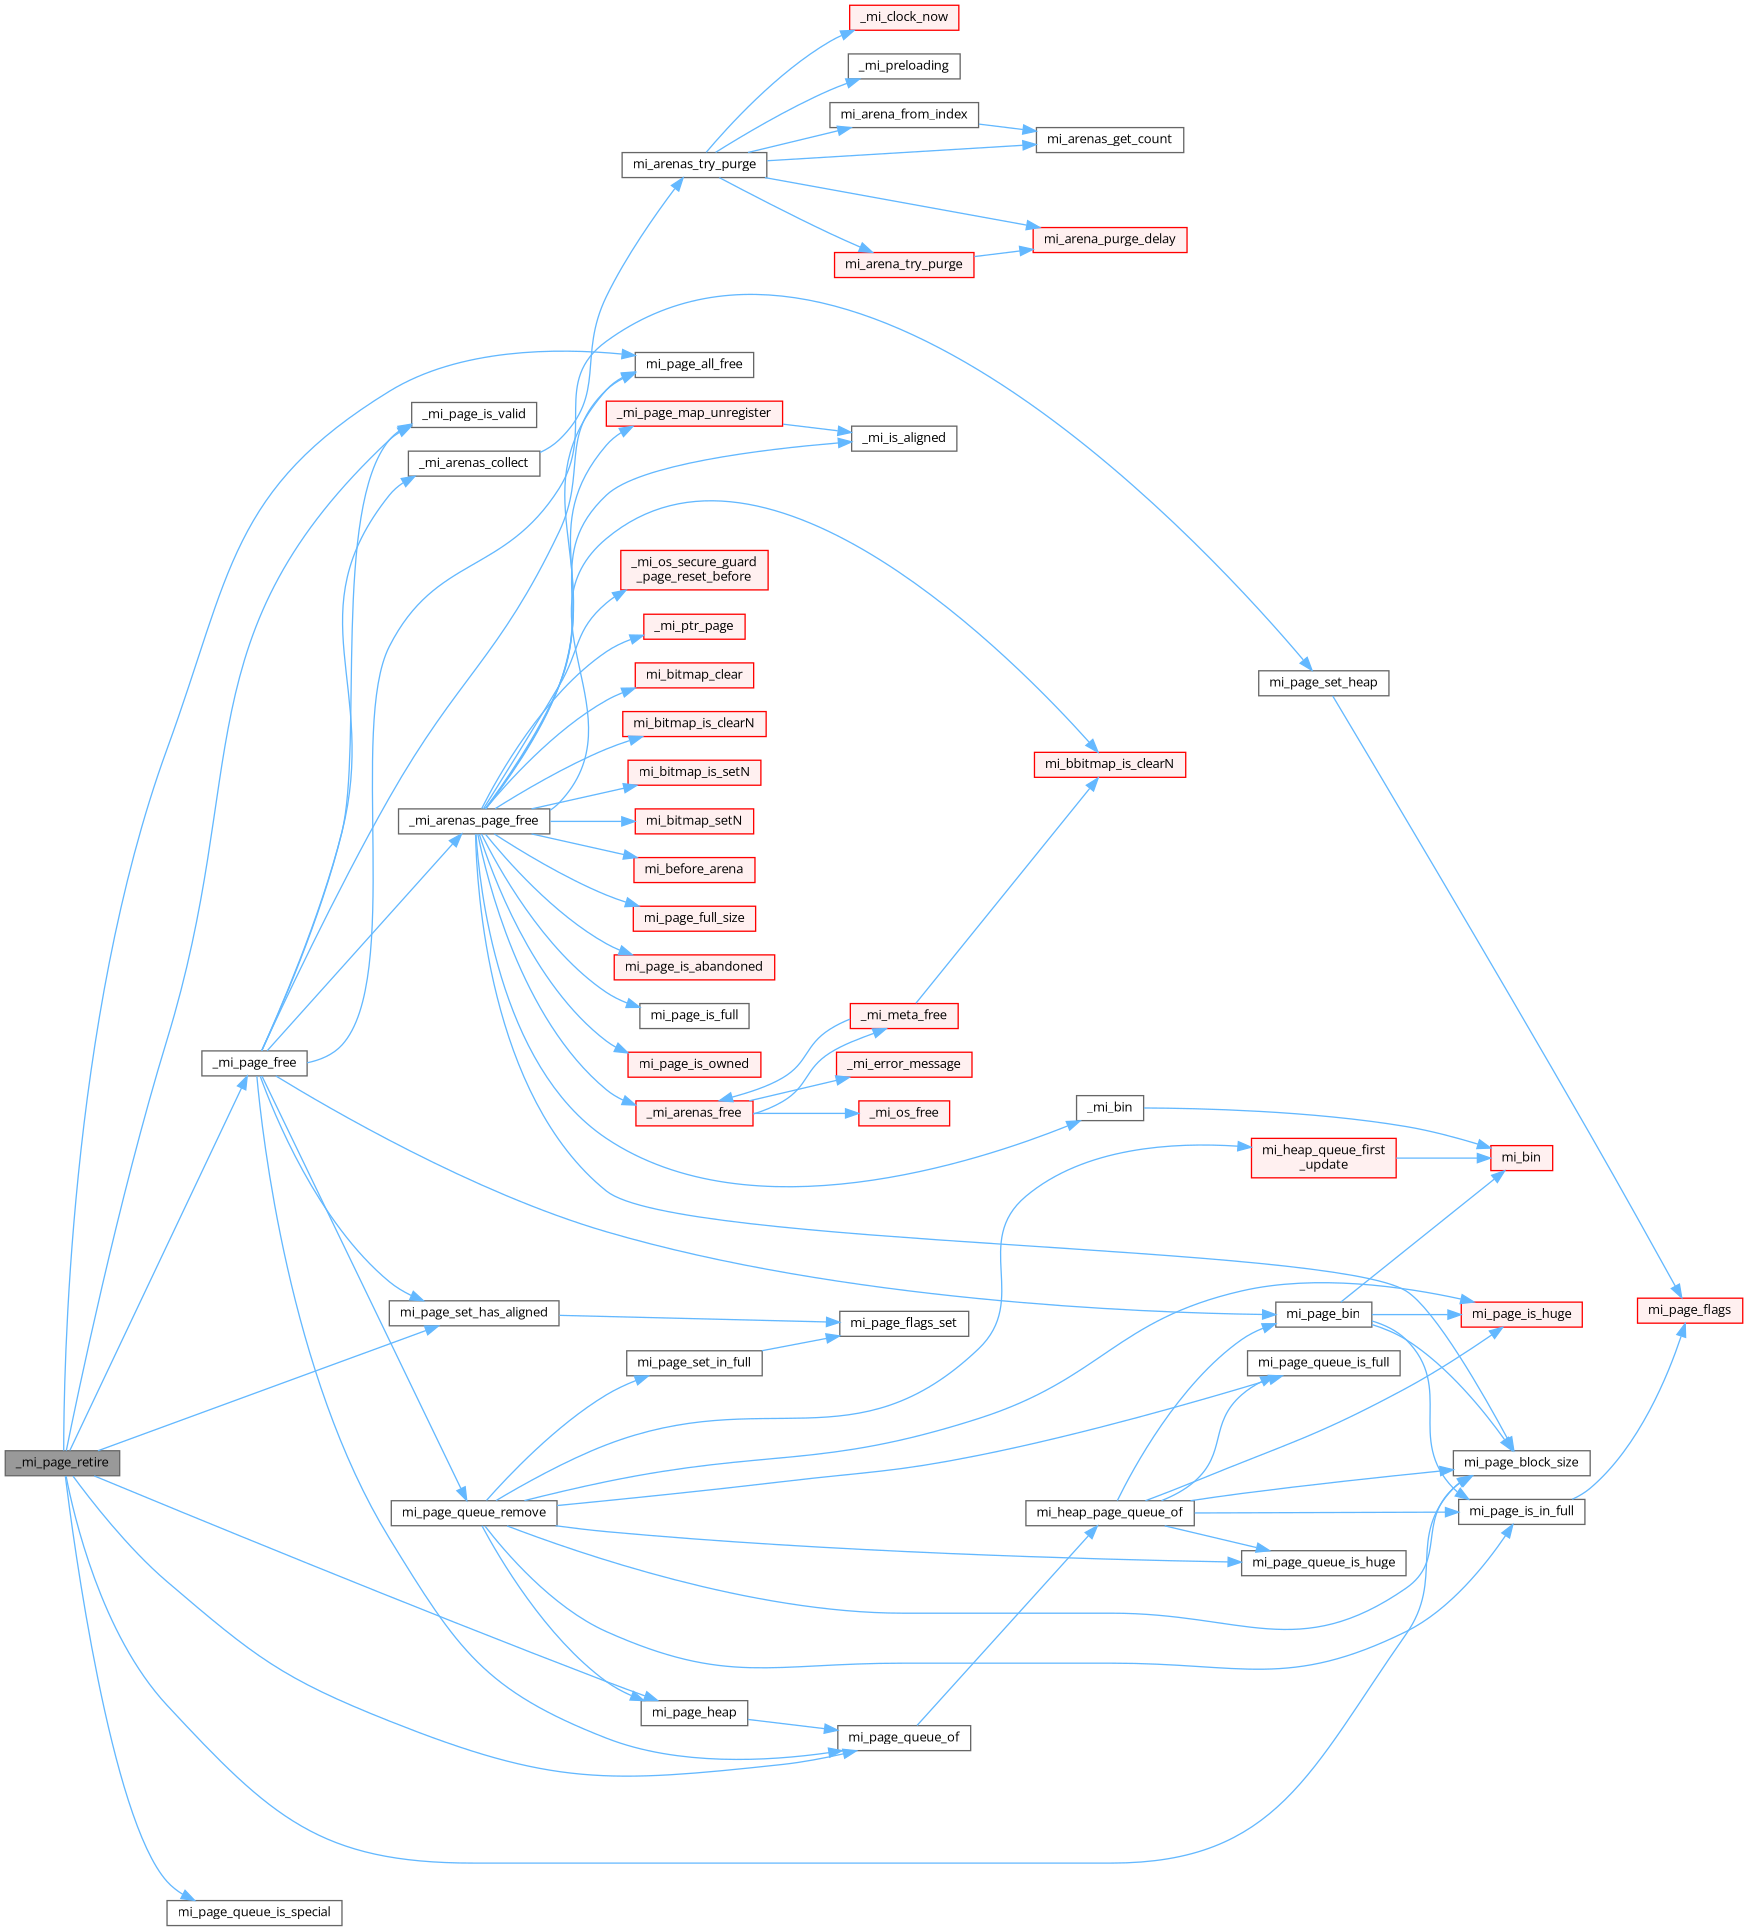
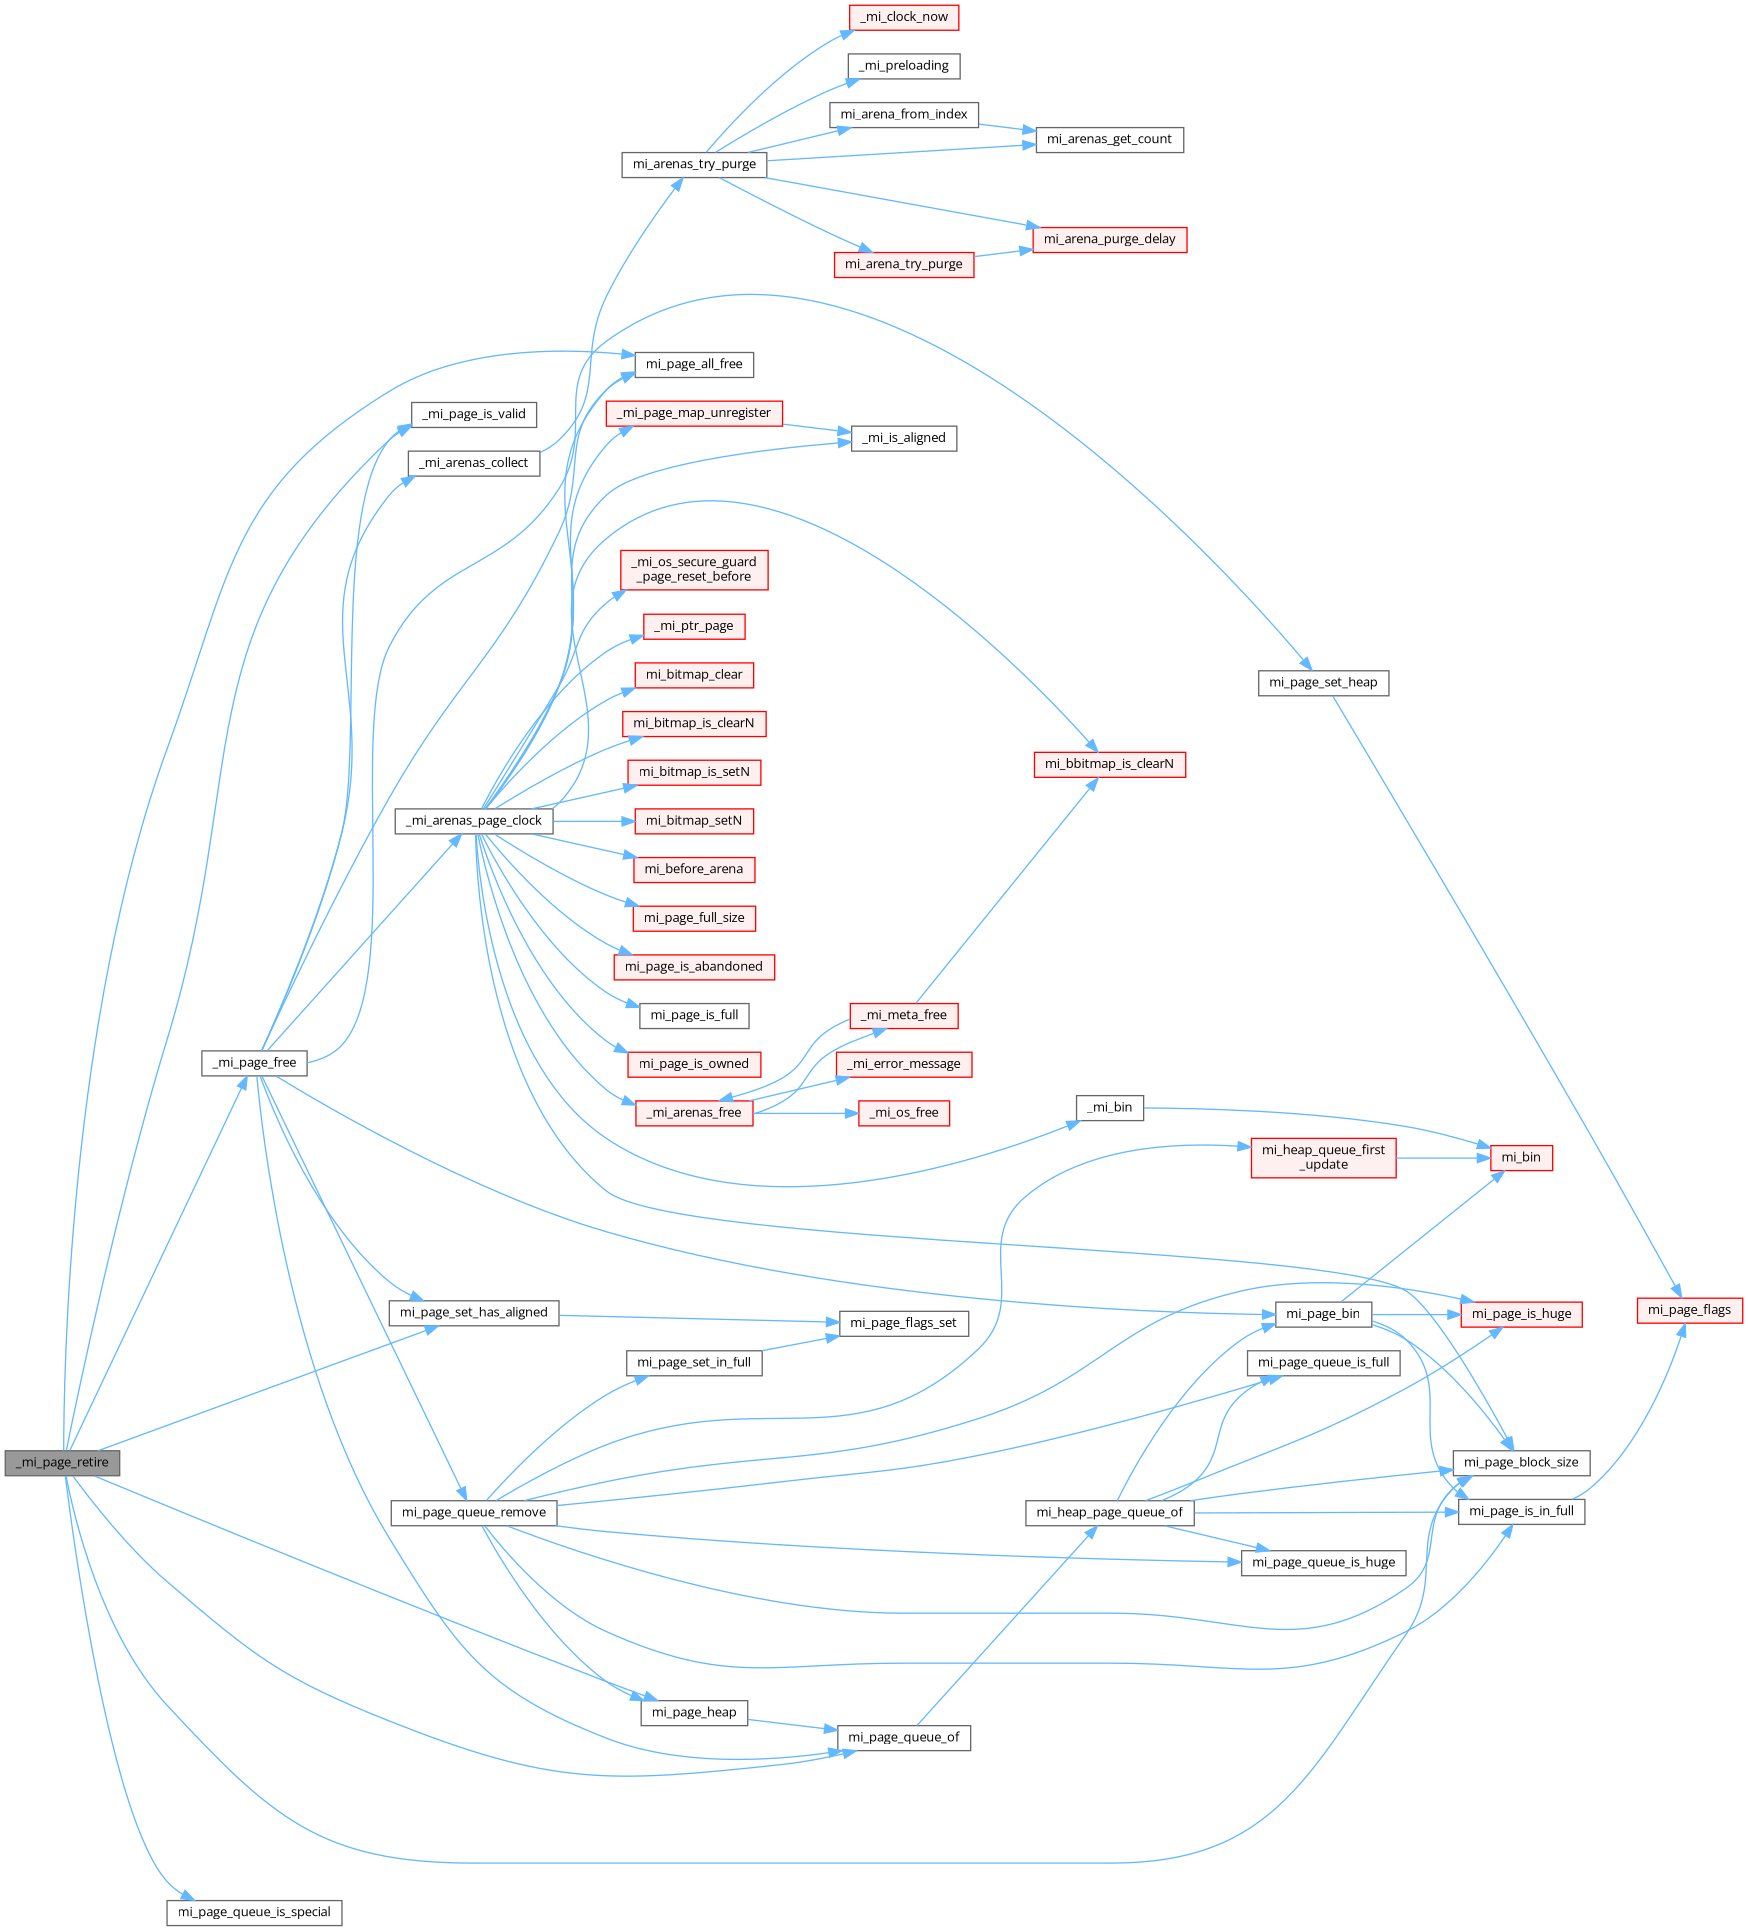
node "_mi_arenas_page_free": label "_mi_arenas_page_free" -> "_mi_arenas_page_clock"
